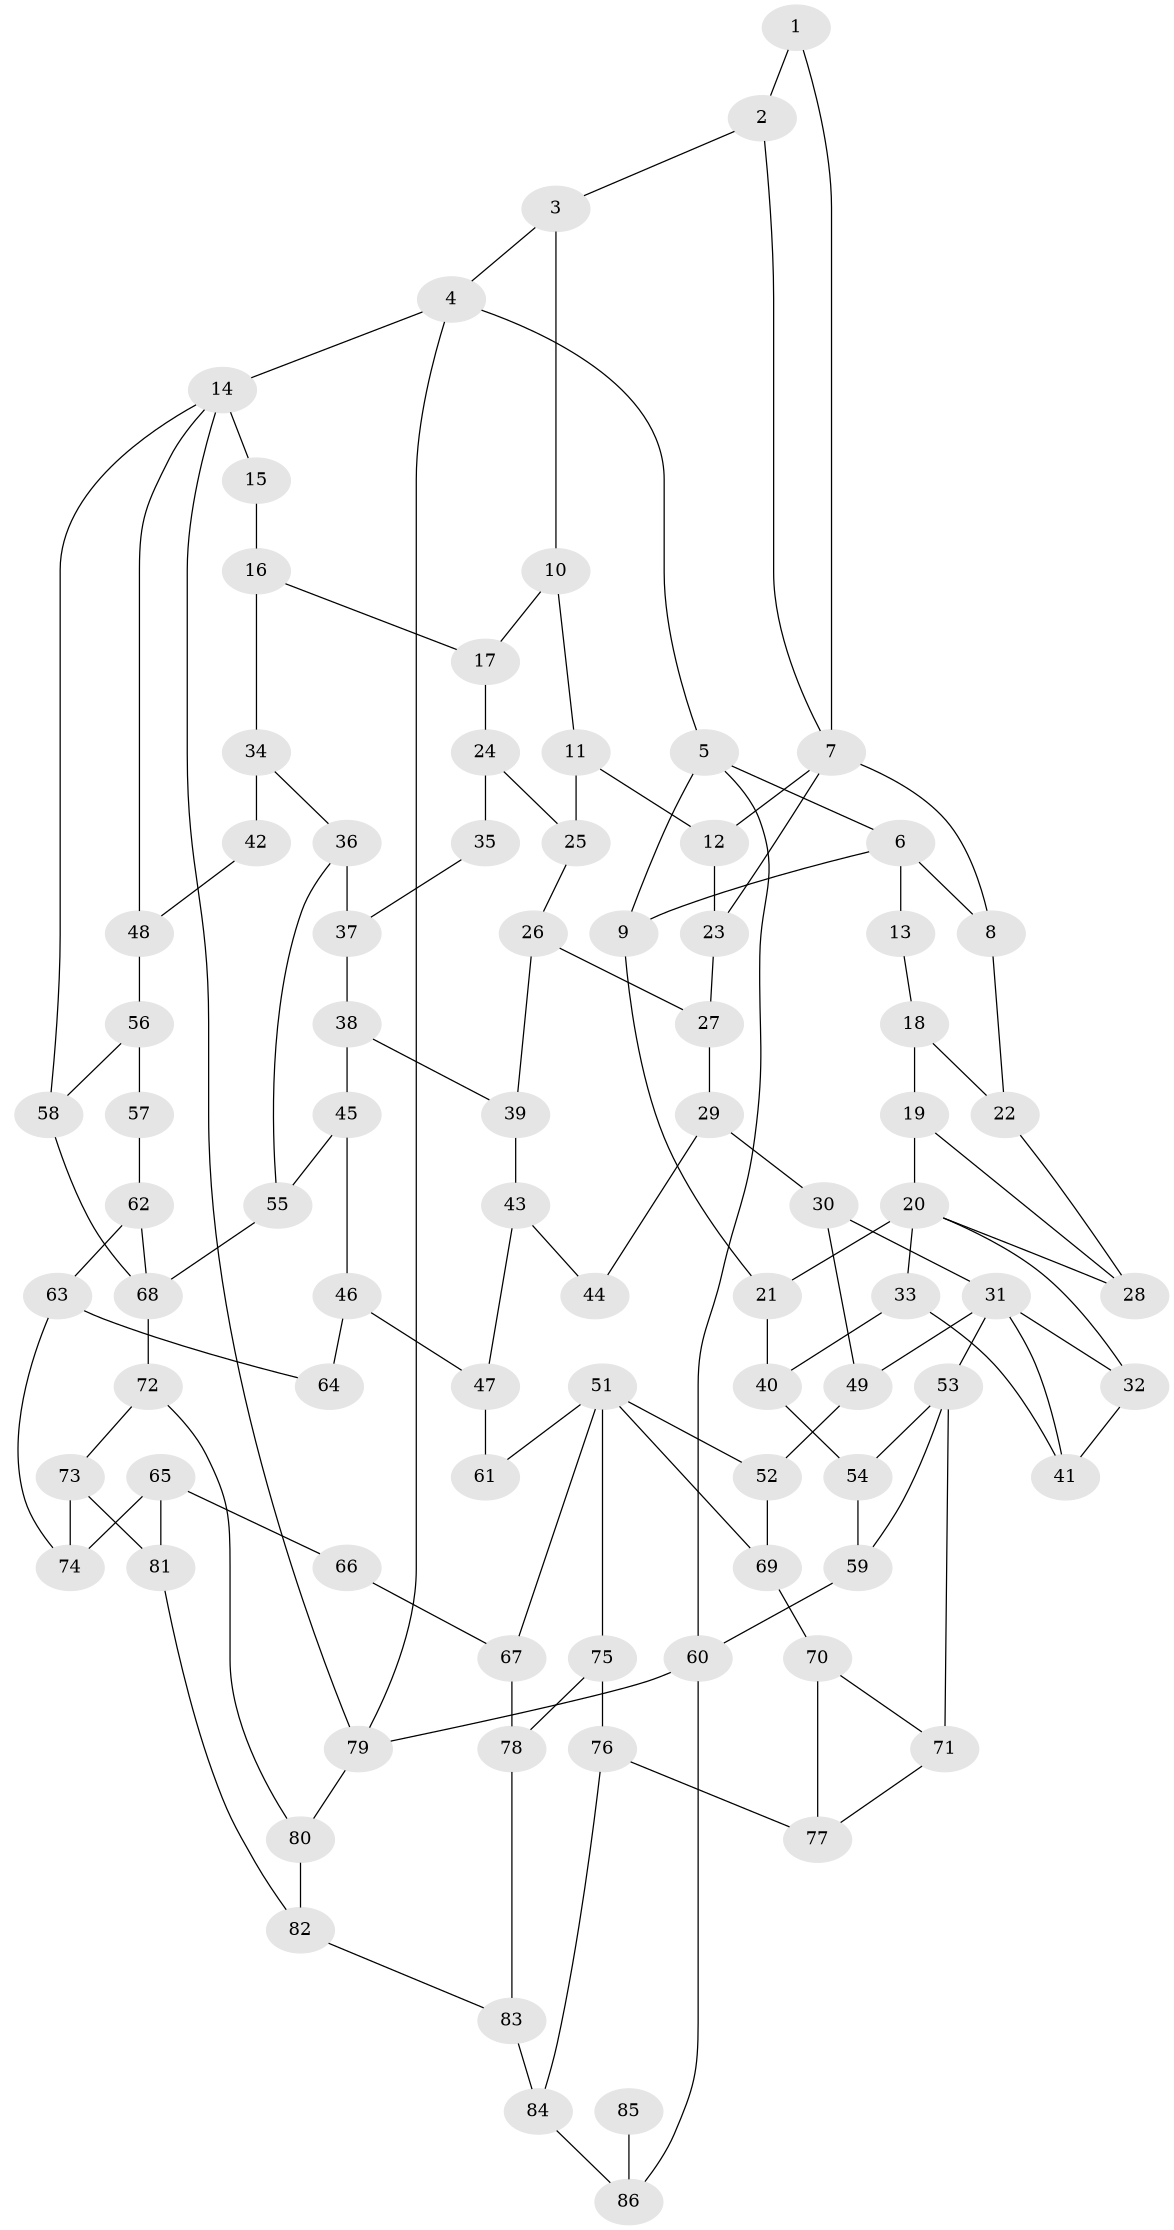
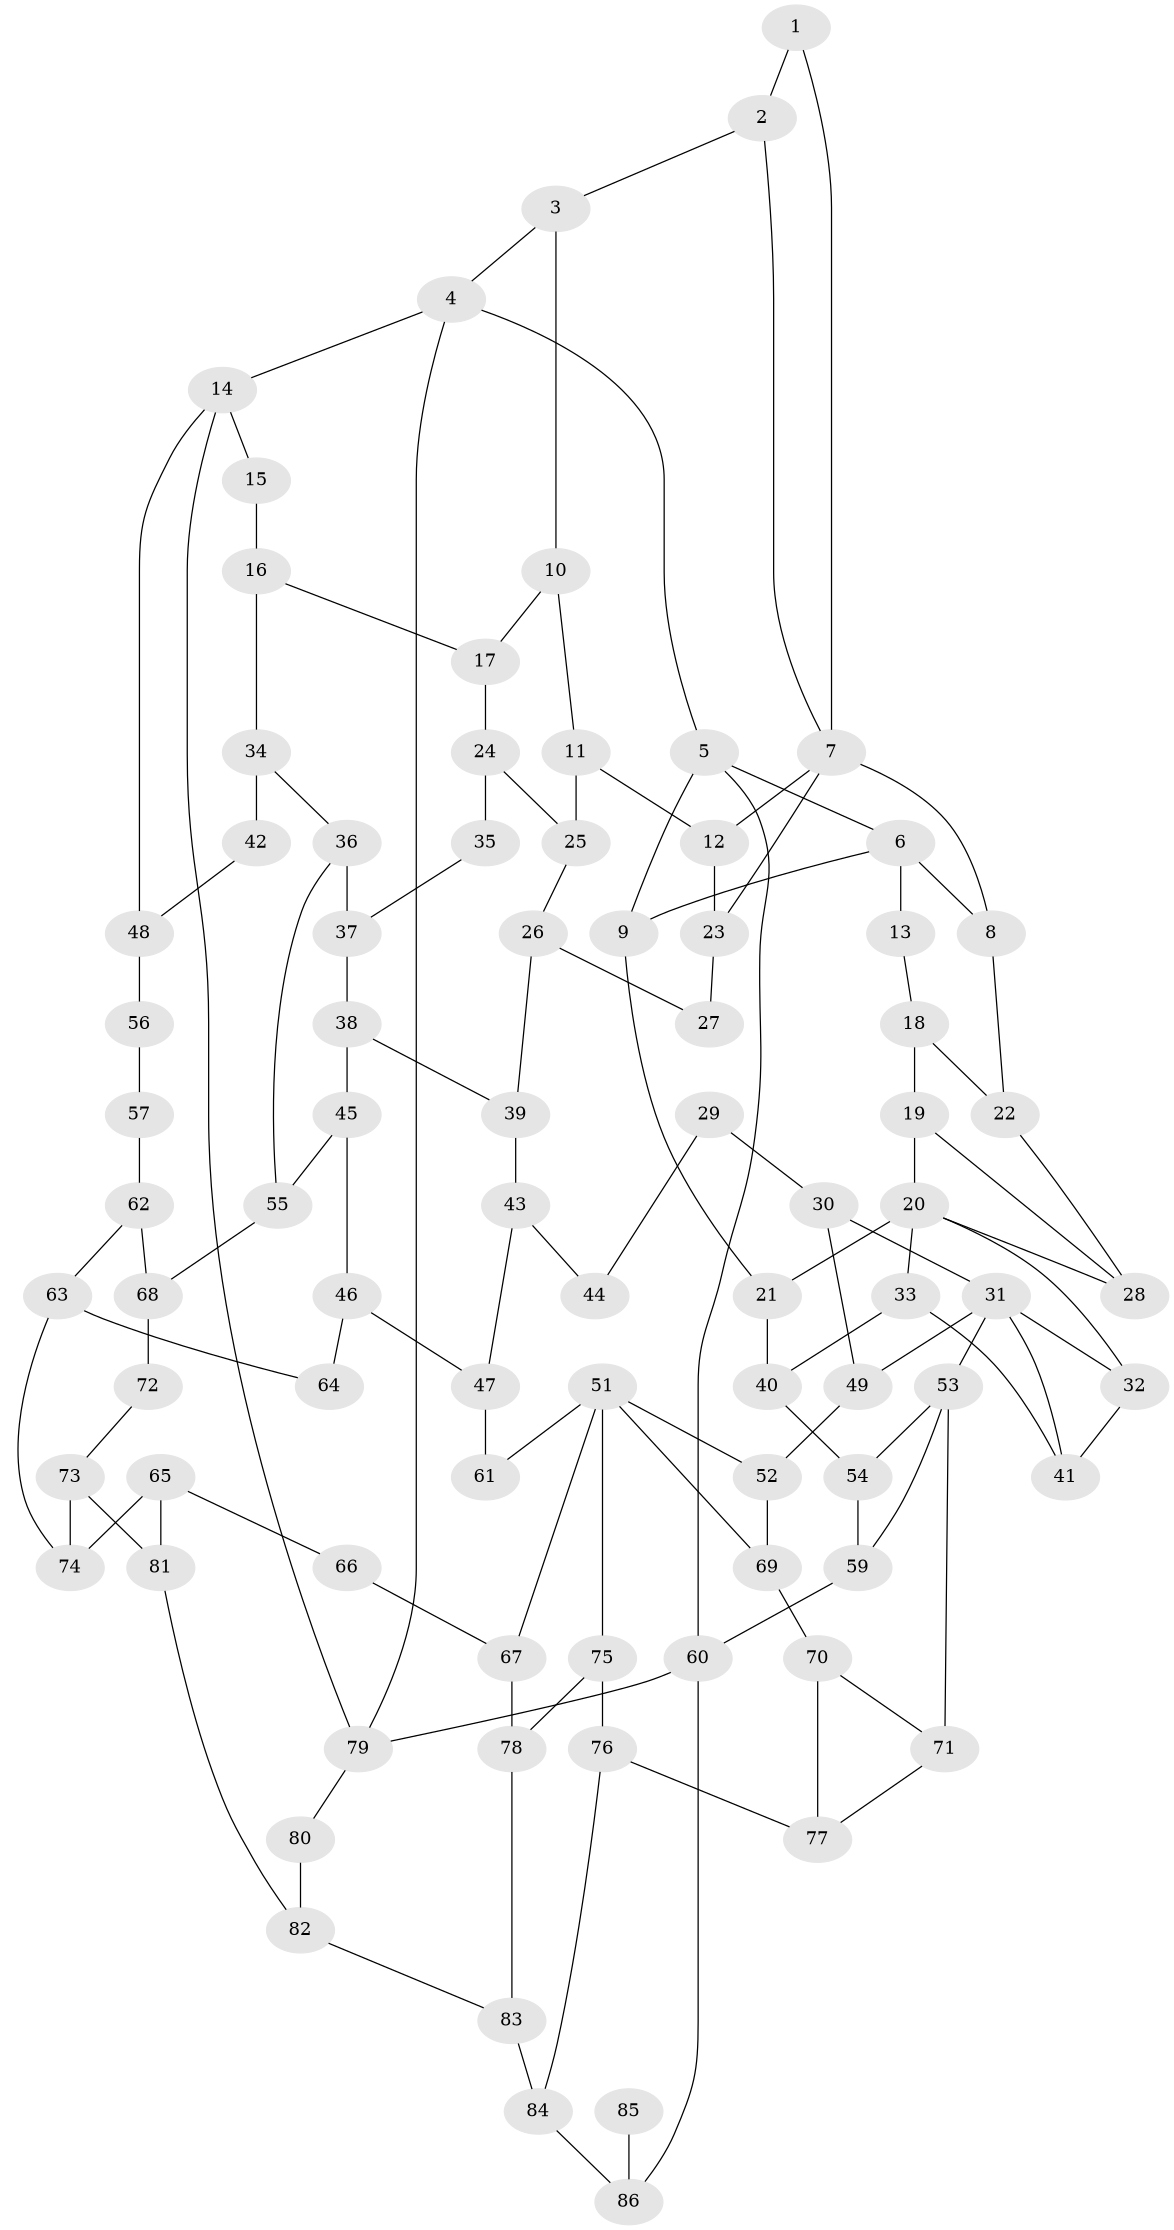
edge "27" -- "29": removed
node "58": removed
edge "72" -- "80": removed
